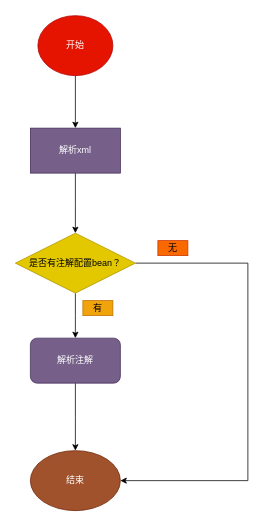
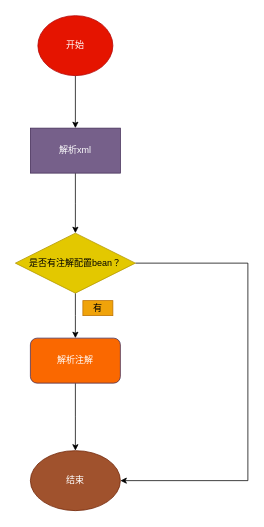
node "无": removed
node "解析注解": fillcolor #76608a -> #fa6800
